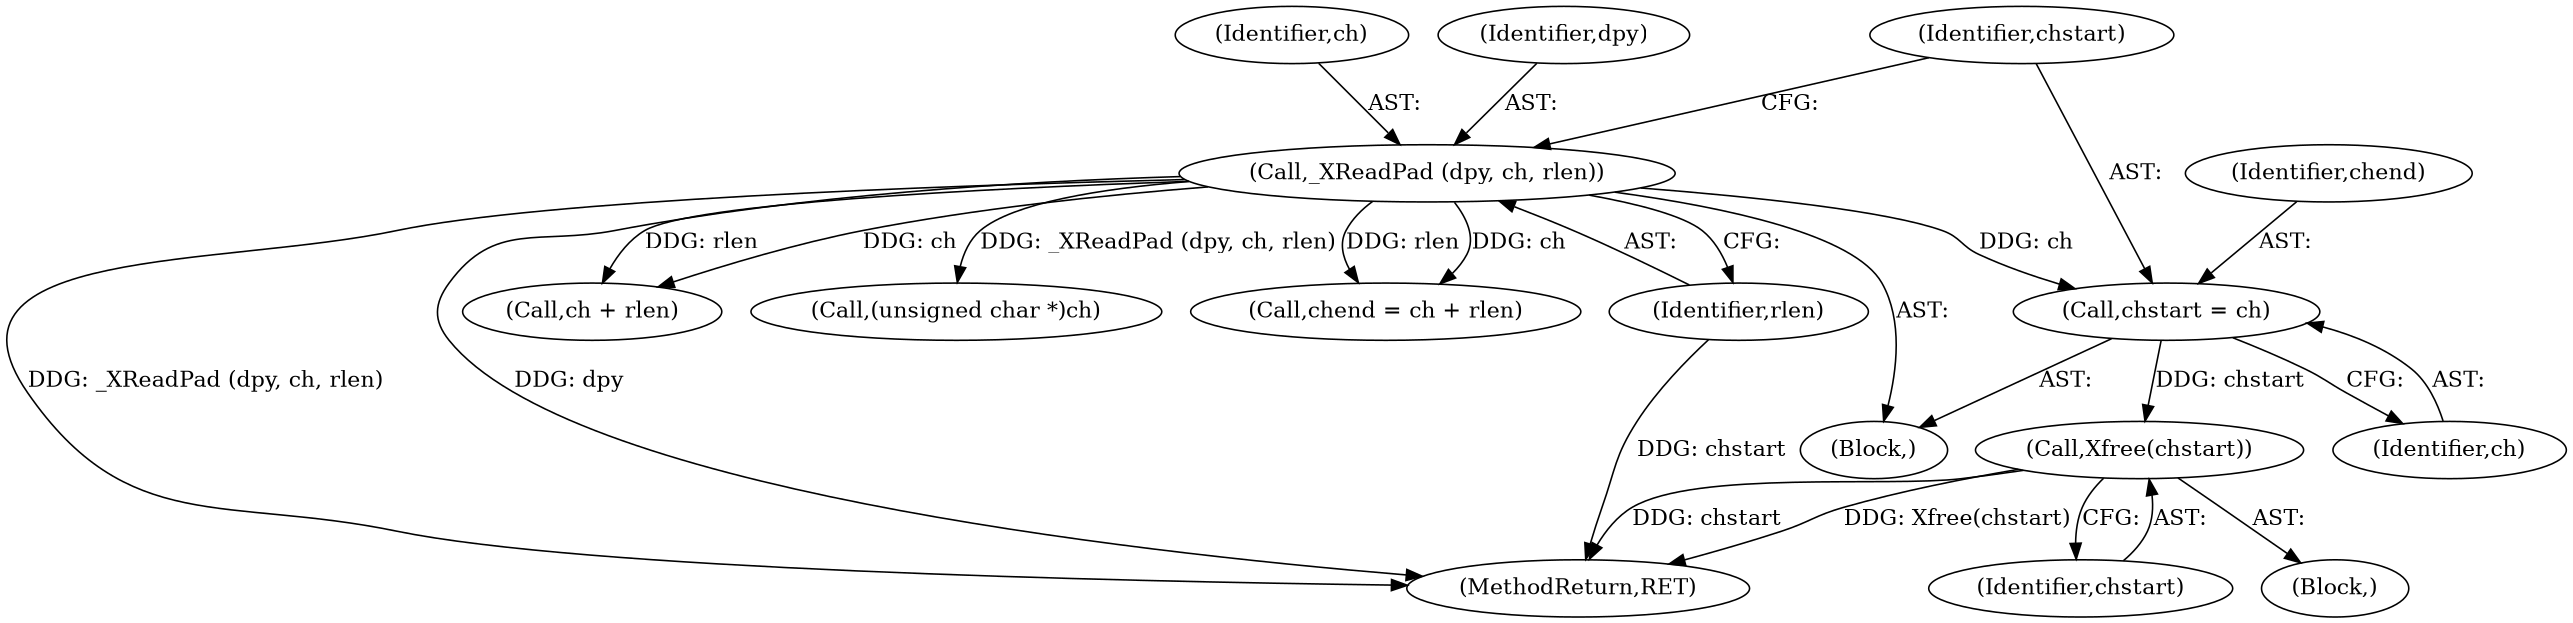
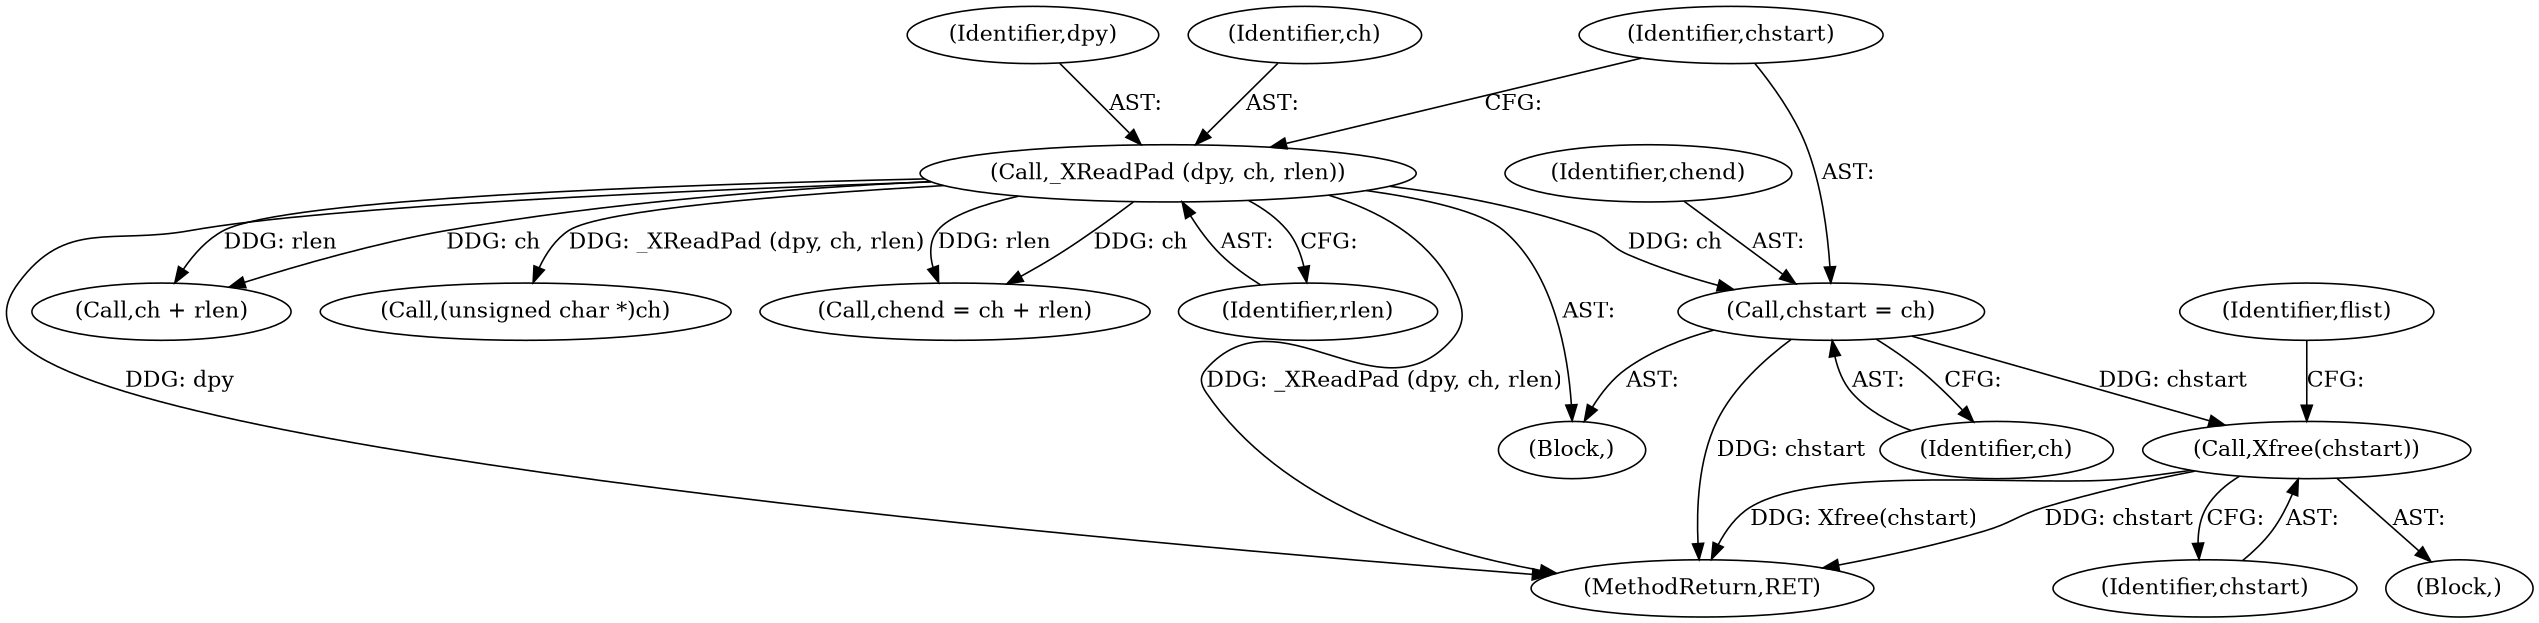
node "(Identifier,flist)": added
edge "(Identifier,rlen)" -> "(MethodReturn,RET)": now "(Call,chstart = ch)" -> "(MethodReturn,RET)"
